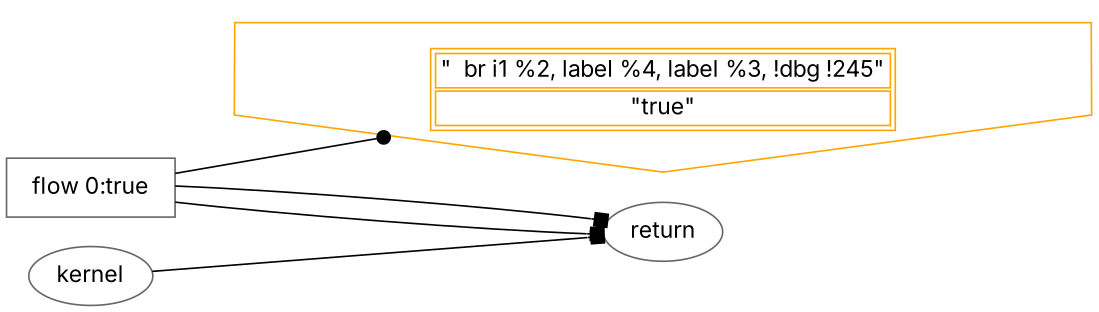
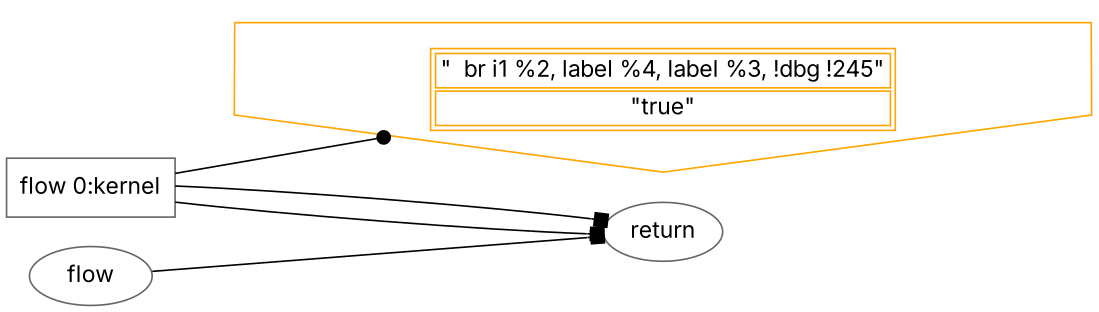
node "flow 0:true": label "flow 0:true" -> "flow 0:kernel"
node "kernel": label "kernel" -> "flow"
